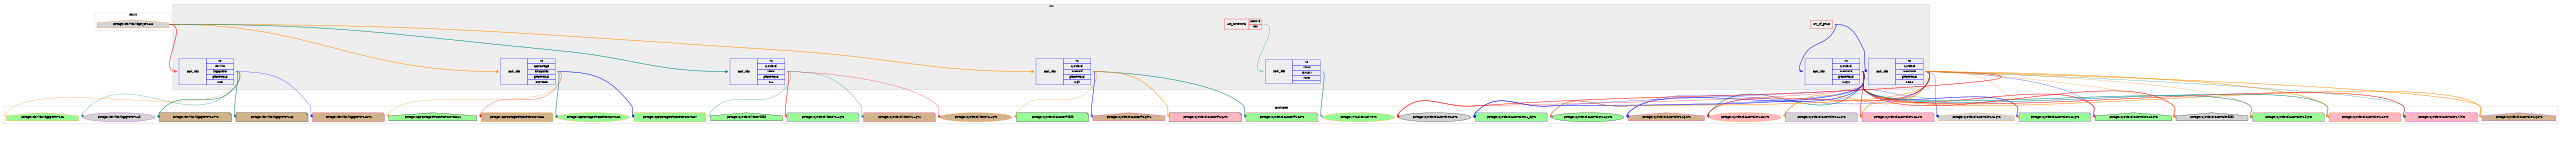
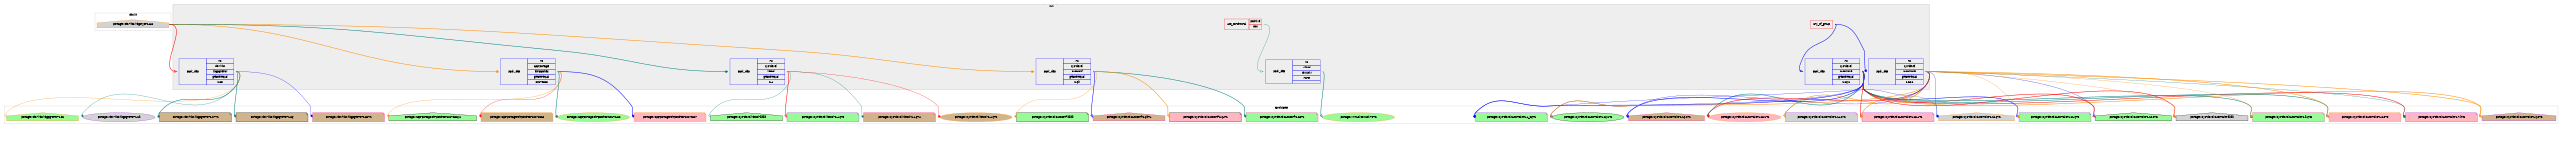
node "portage://app-portage/elt-patches-20170317": fillcolor palegreen -> lightpink
node "portage://sys-devel/automake-1.5-r2": removed
